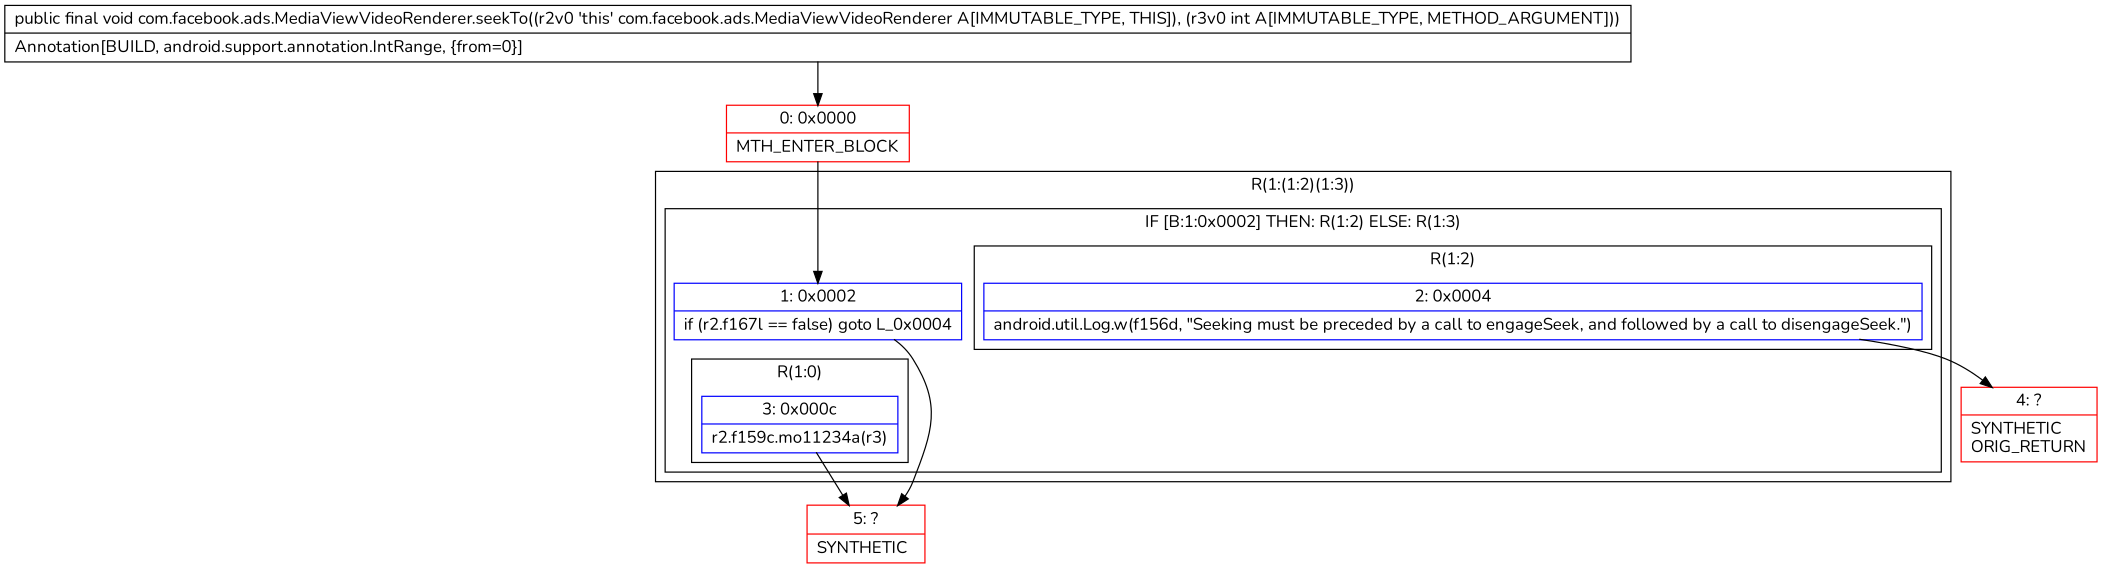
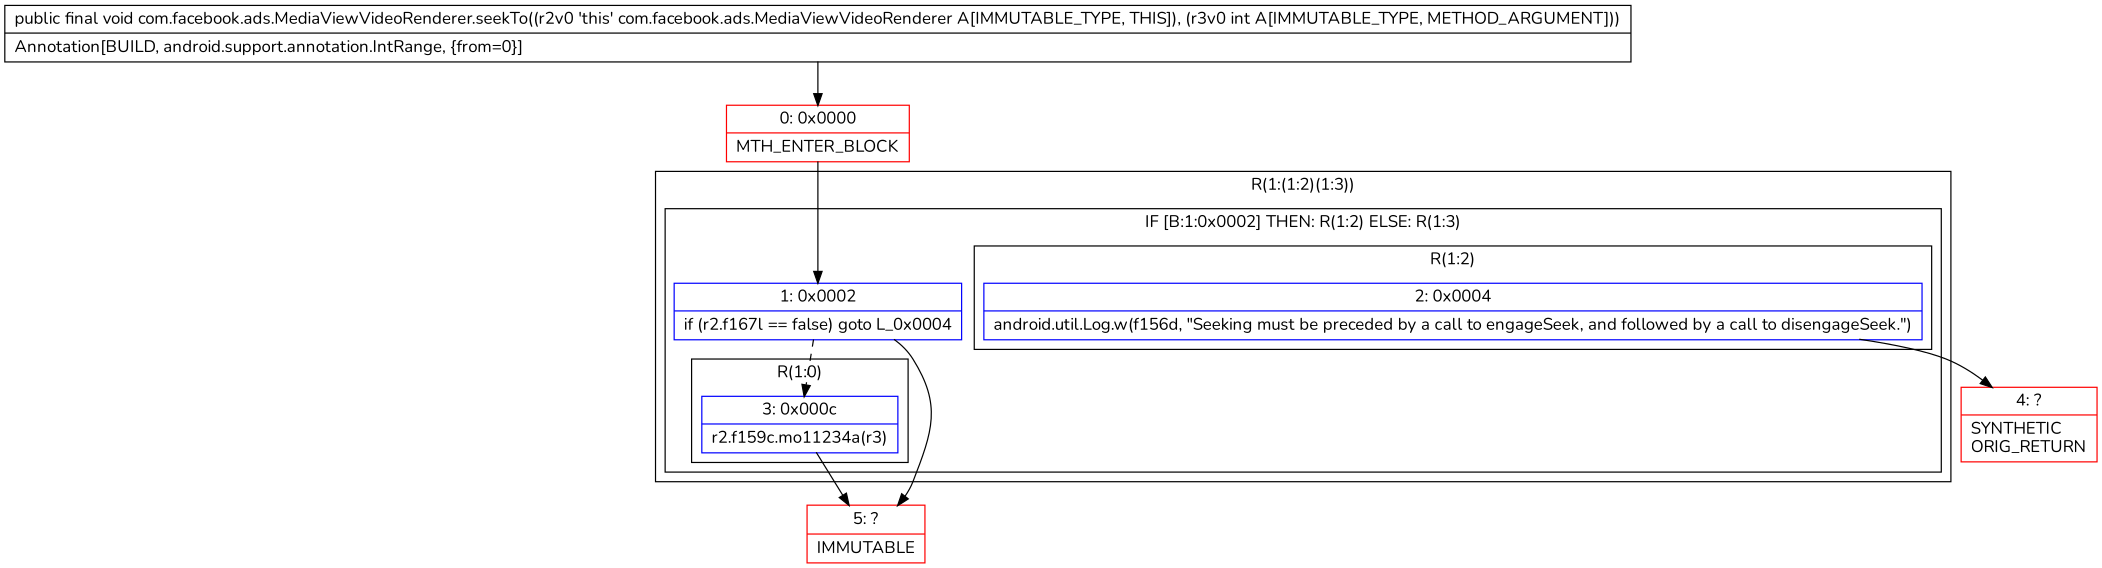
edge "1: 0x0002" -> "3: 0x000c": added
node "5: ?": text "SYNTHETIC" -> "IMMUTABLE"
